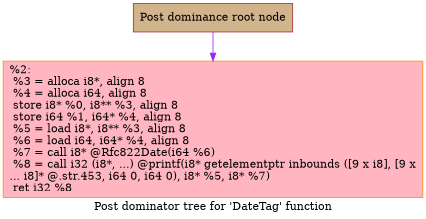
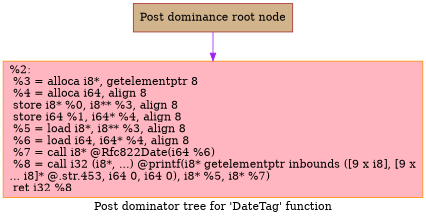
node "%2:": text "%3 = alloca i8*, align 8" -> "%3 = alloca i8*, getelementptr 8"
